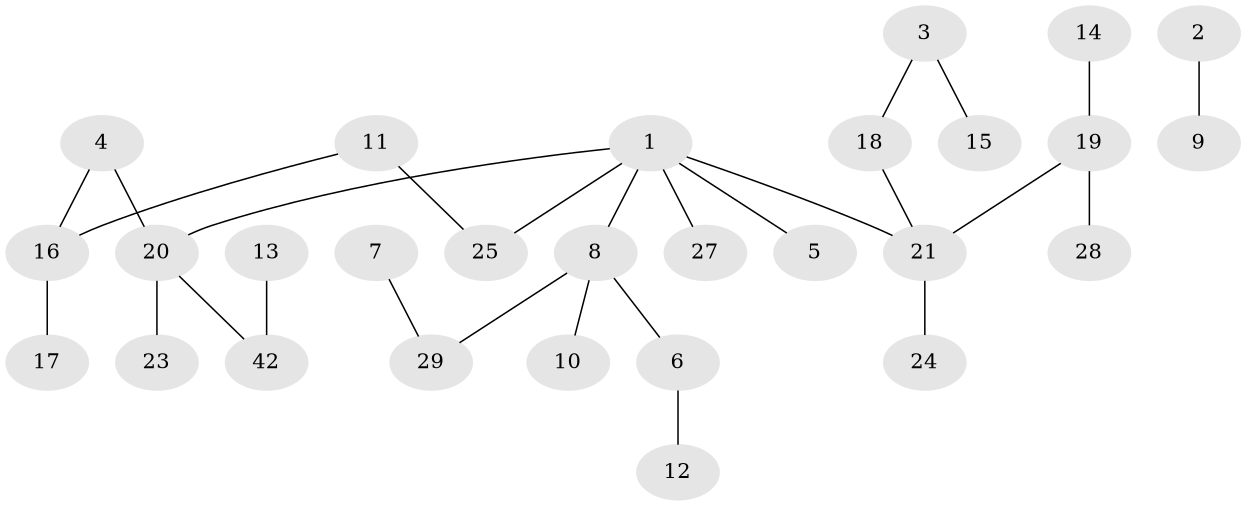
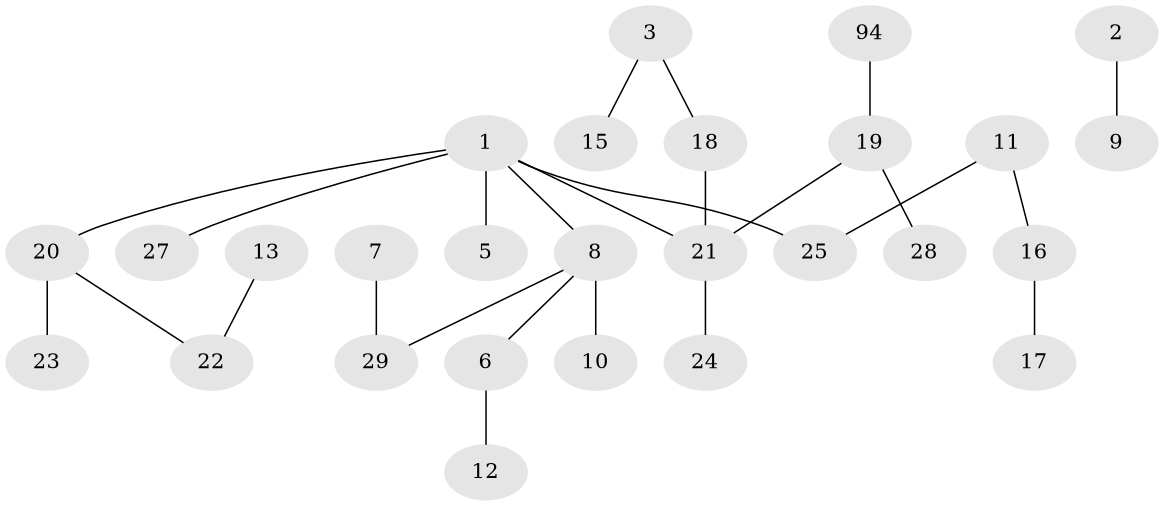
node "14": label "14" -> "94"
node "4": removed
node "42": label "42" -> "22"
